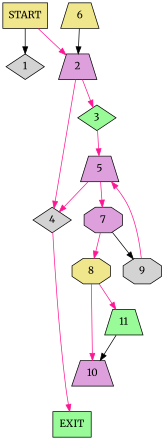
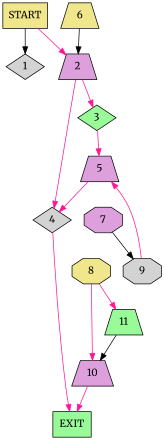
edge "5" -> "7": removed
edge "7" -> "8": removed
edge "10" -> "EXIT": added
